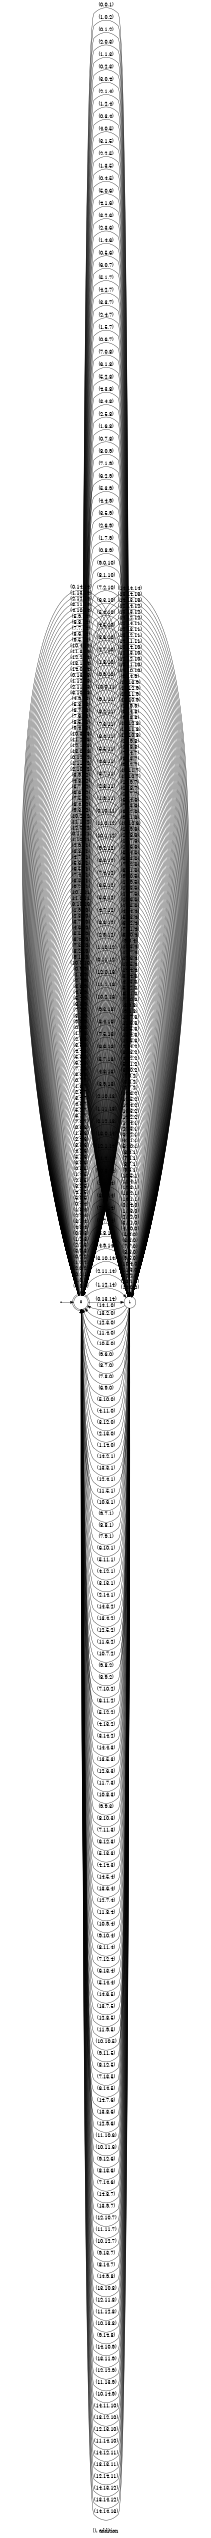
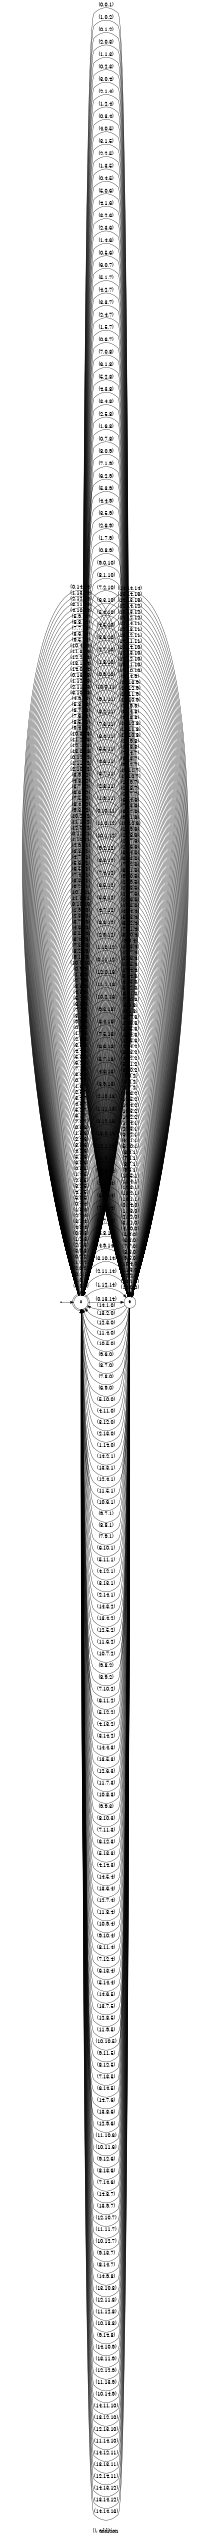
node "1": label "1" -> "9"
